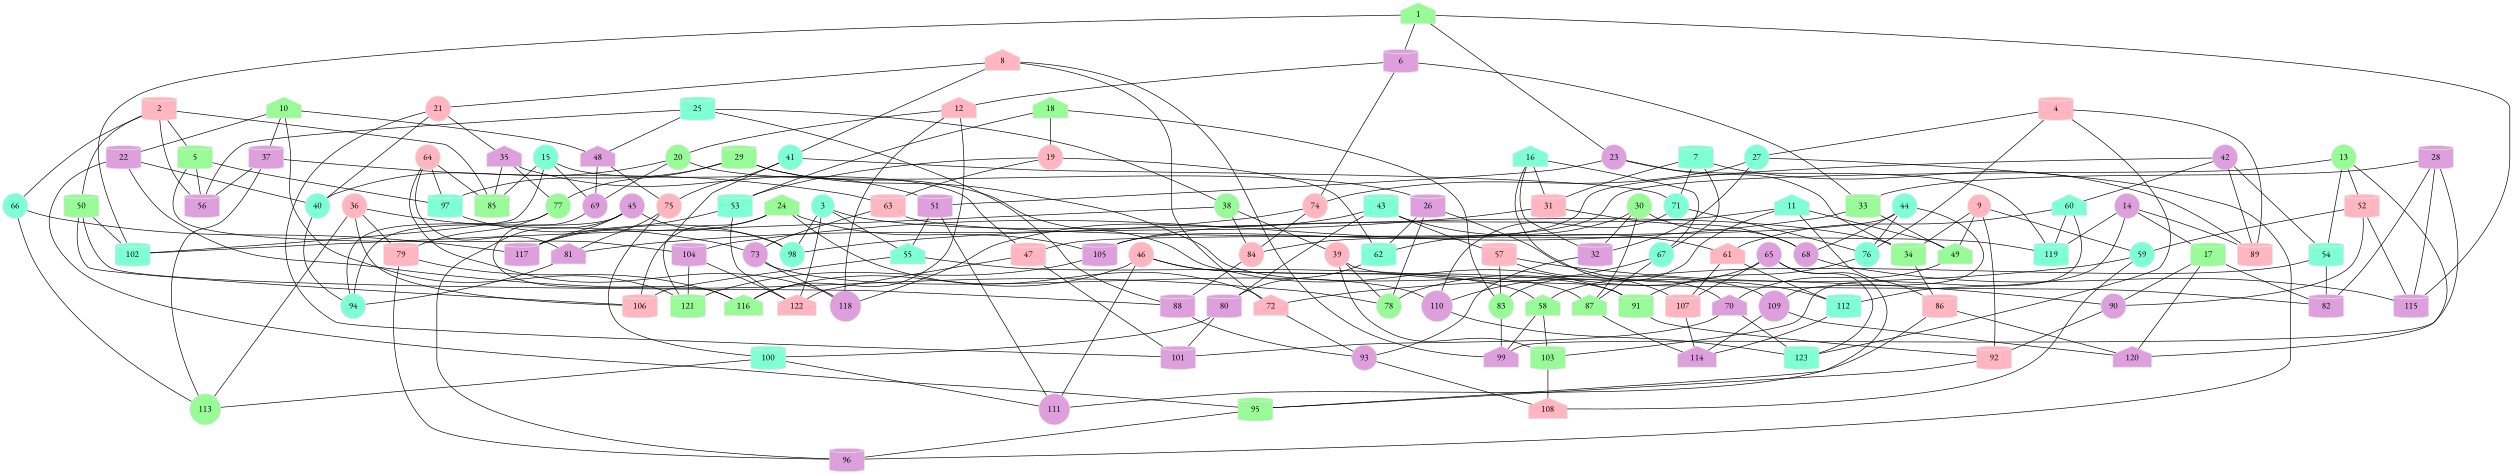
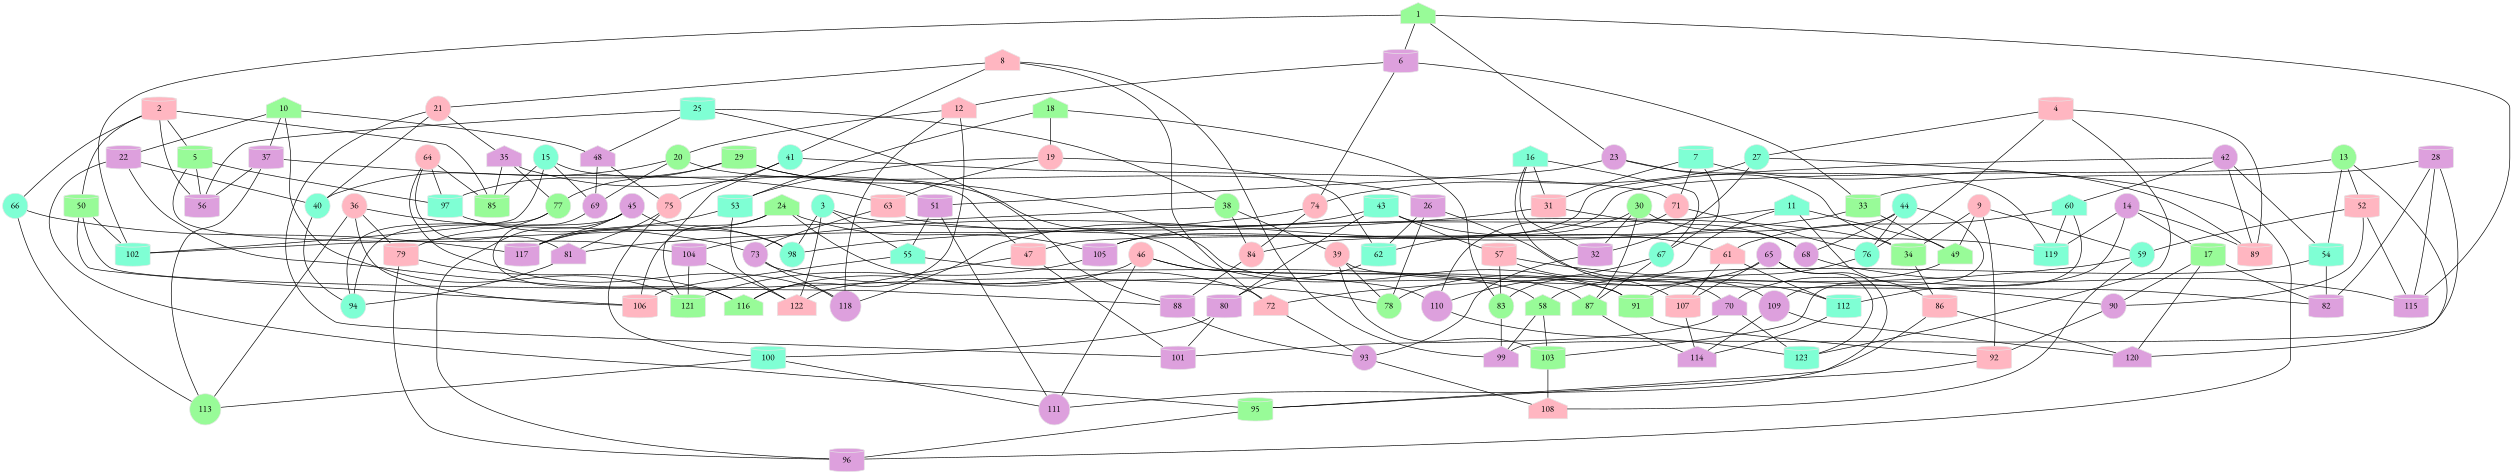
node "71": fillcolor aquamarine -> lightpink
